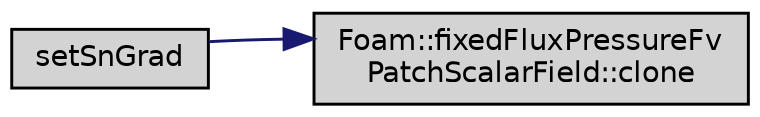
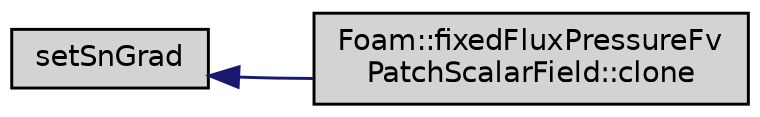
edge "setSnGrad" -> "Foam::fixedFluxPressureFv PatchScalarField::clone": reversed
